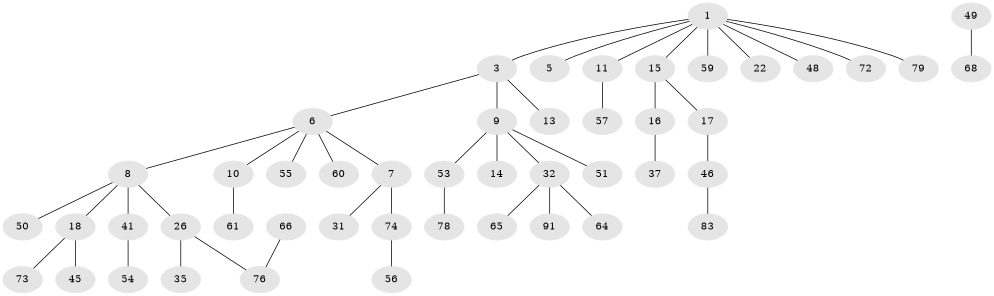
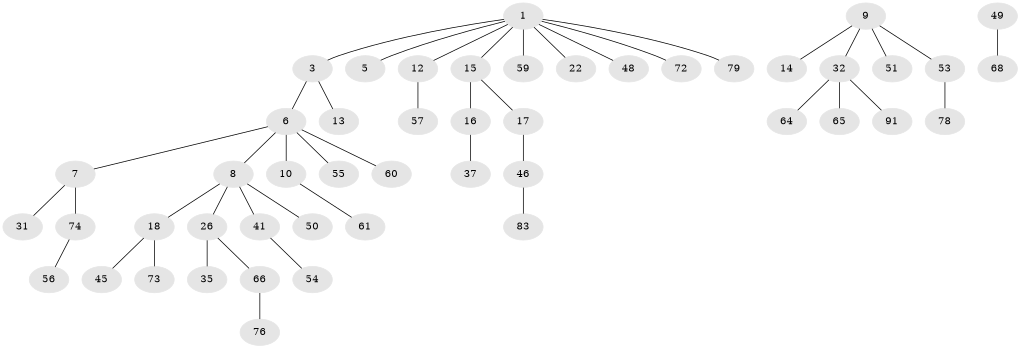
node "11": label "11" -> "12"
edge "3" -- "9": removed
edge "26" -- "76": now "26" -- "66"
